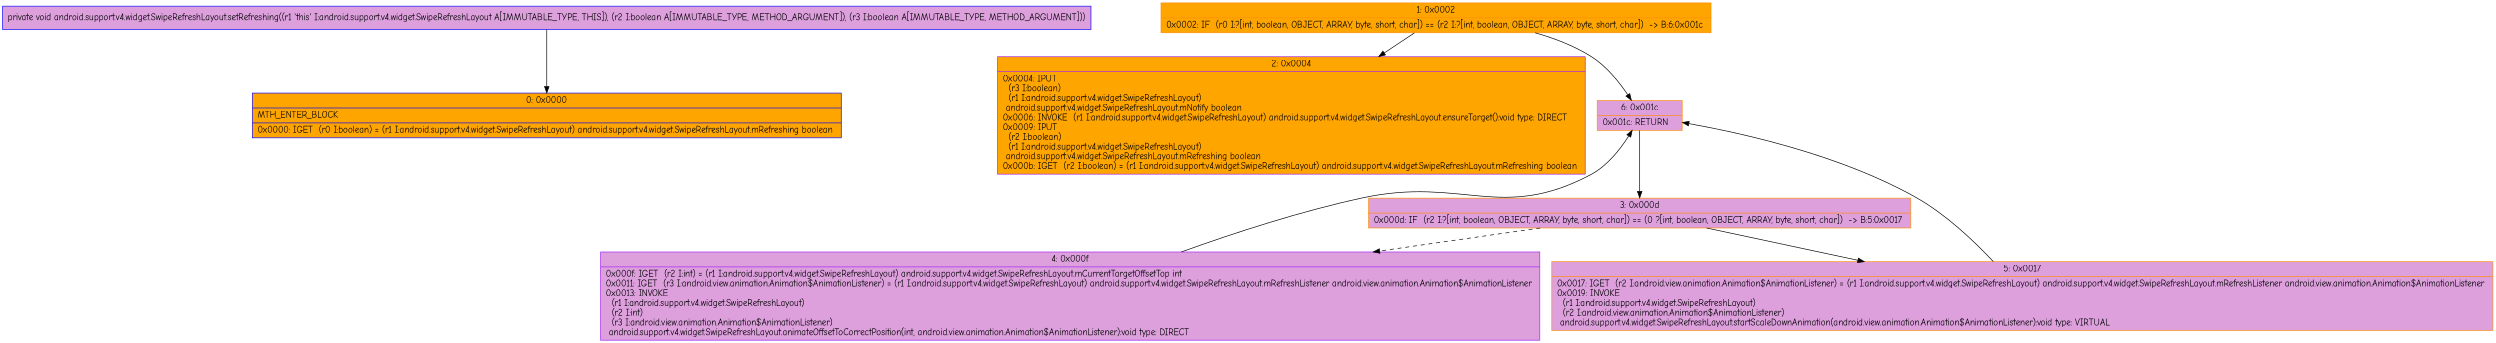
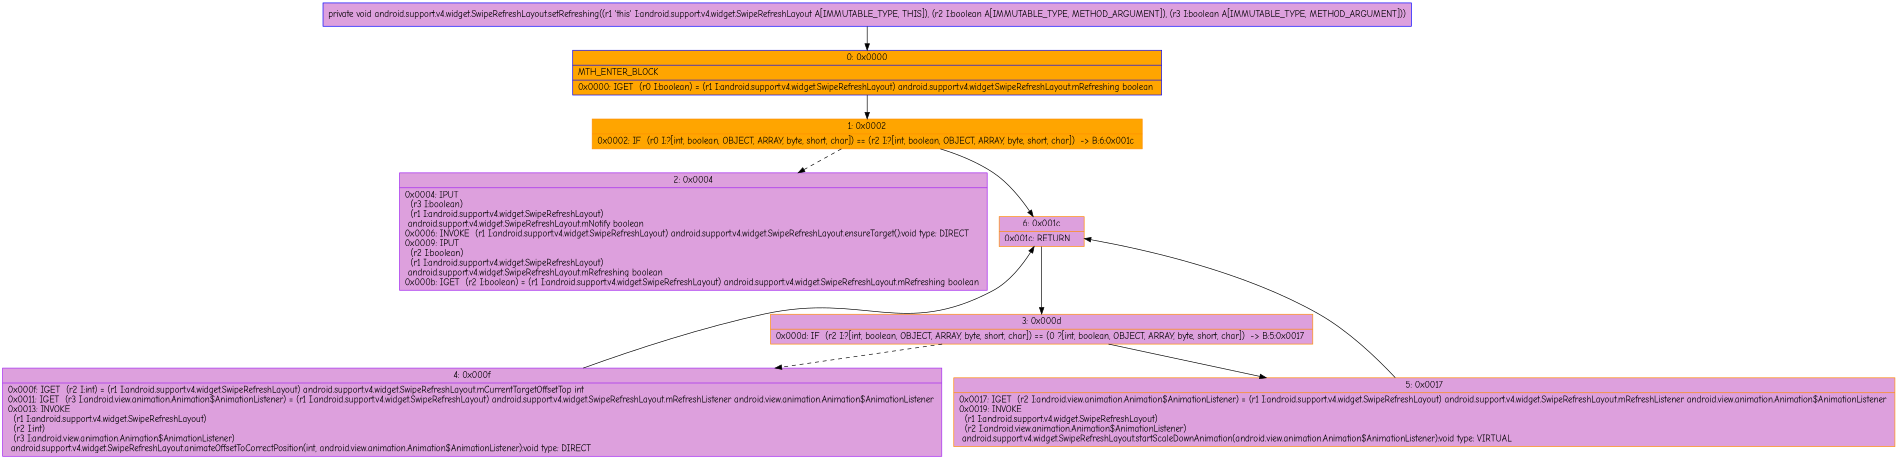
edge "1: 0x0002" -> "2: 0x0004": style solid -> dashed
edge "0: 0x0000" -> "1: 0x0002": added
node "2: 0x0004": fillcolor orange -> plum
